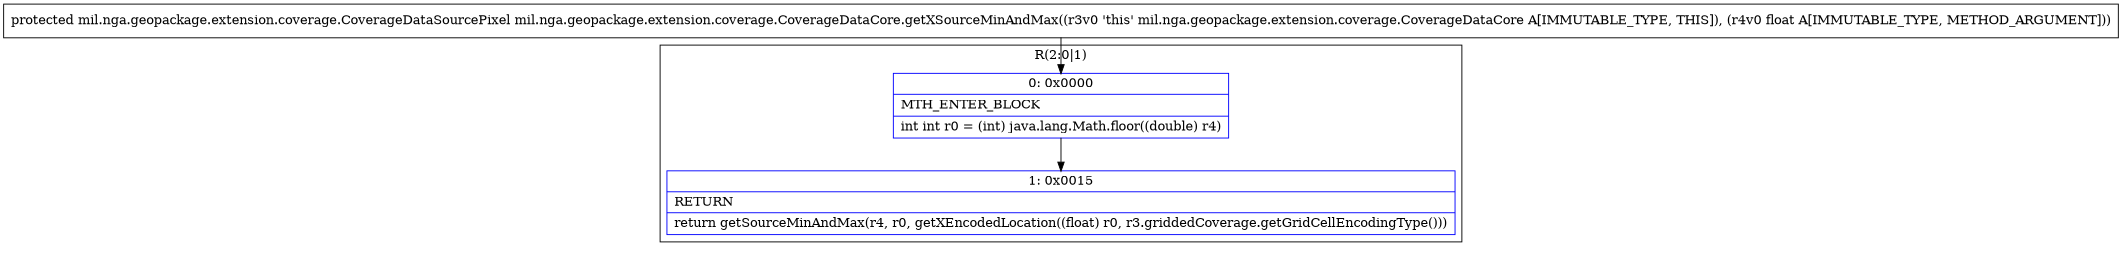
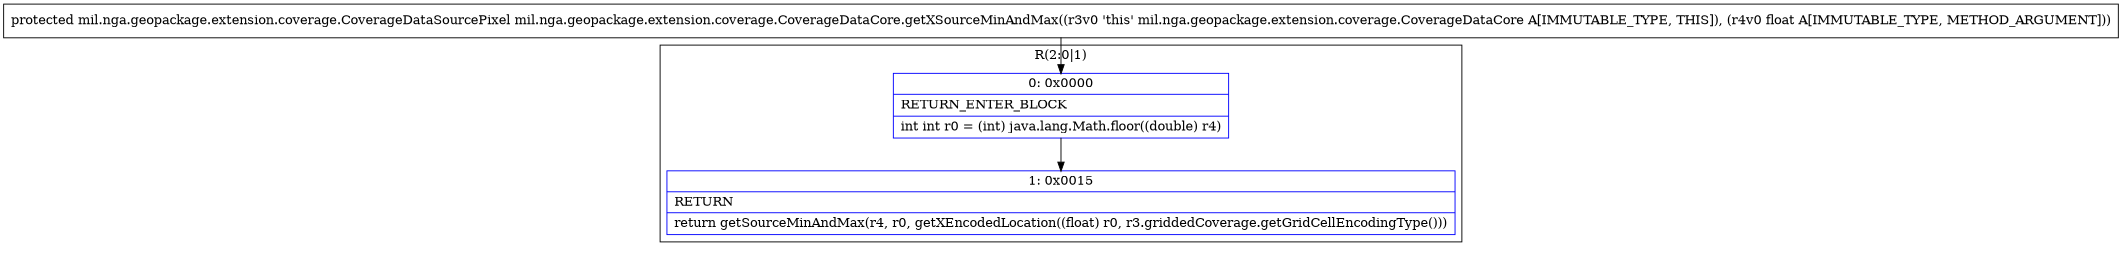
node "0: 0x0000": text "MTH_ENTER_BLOCK" -> "RETURN_ENTER_BLOCK"
